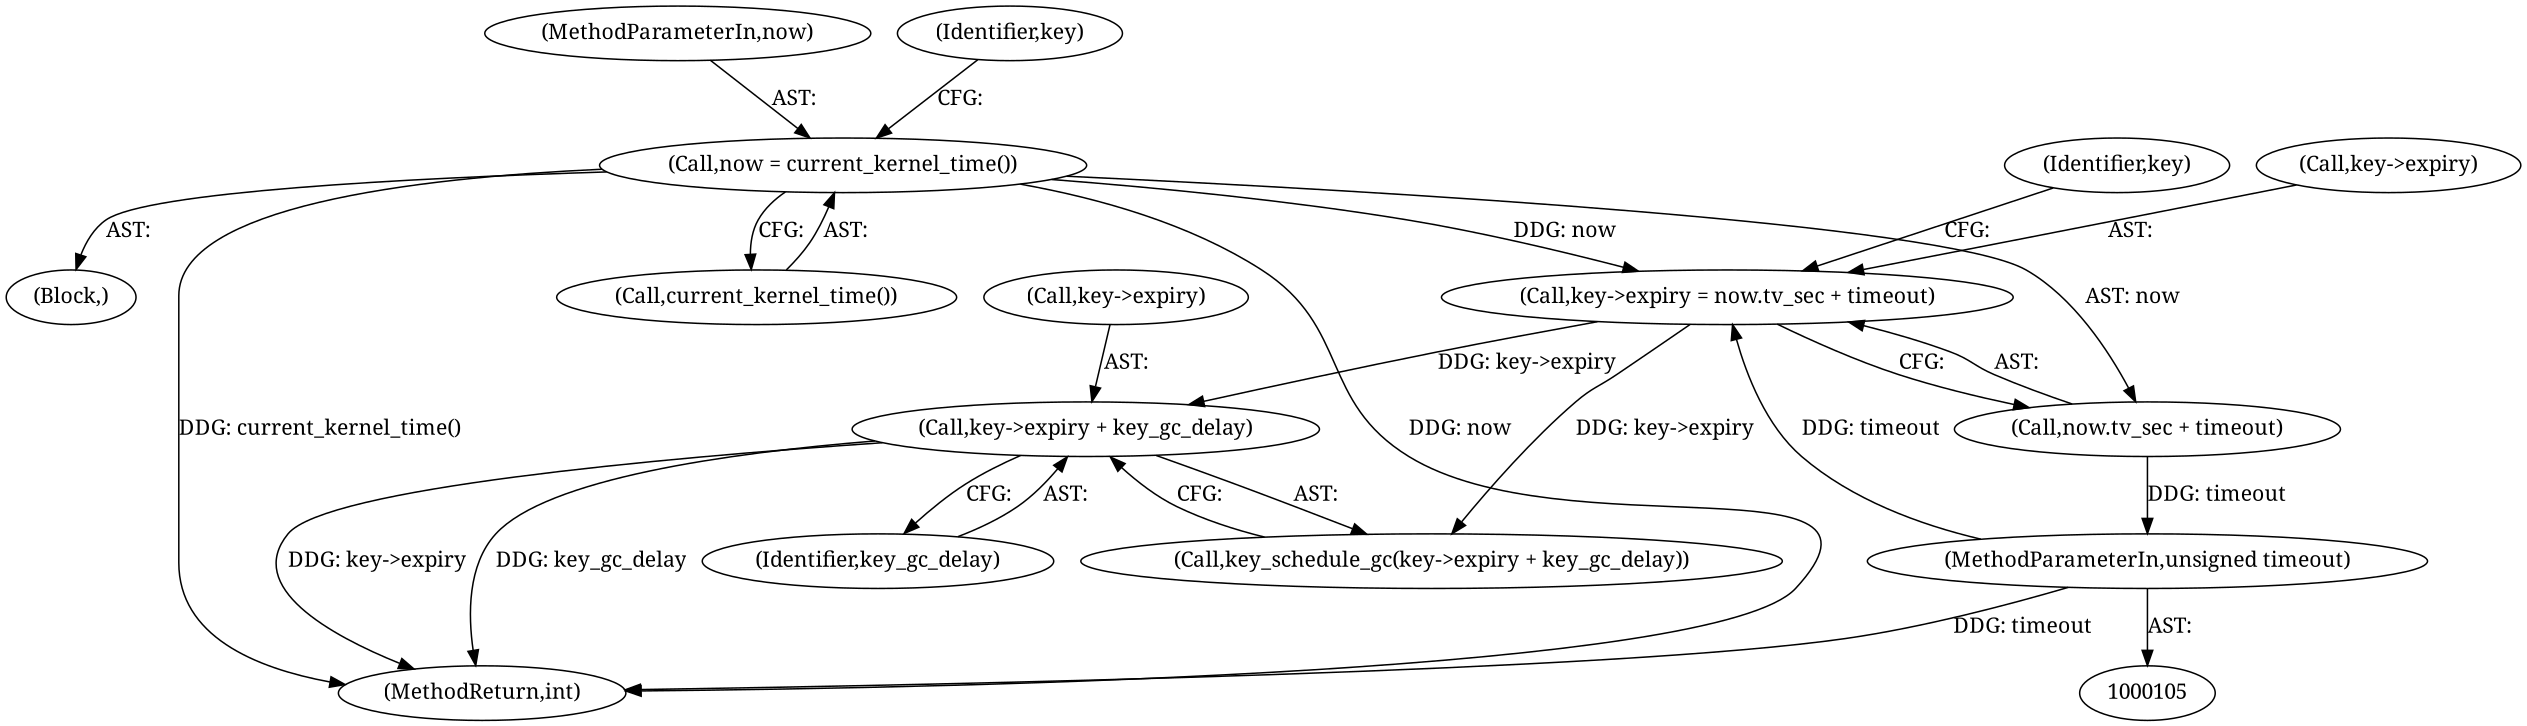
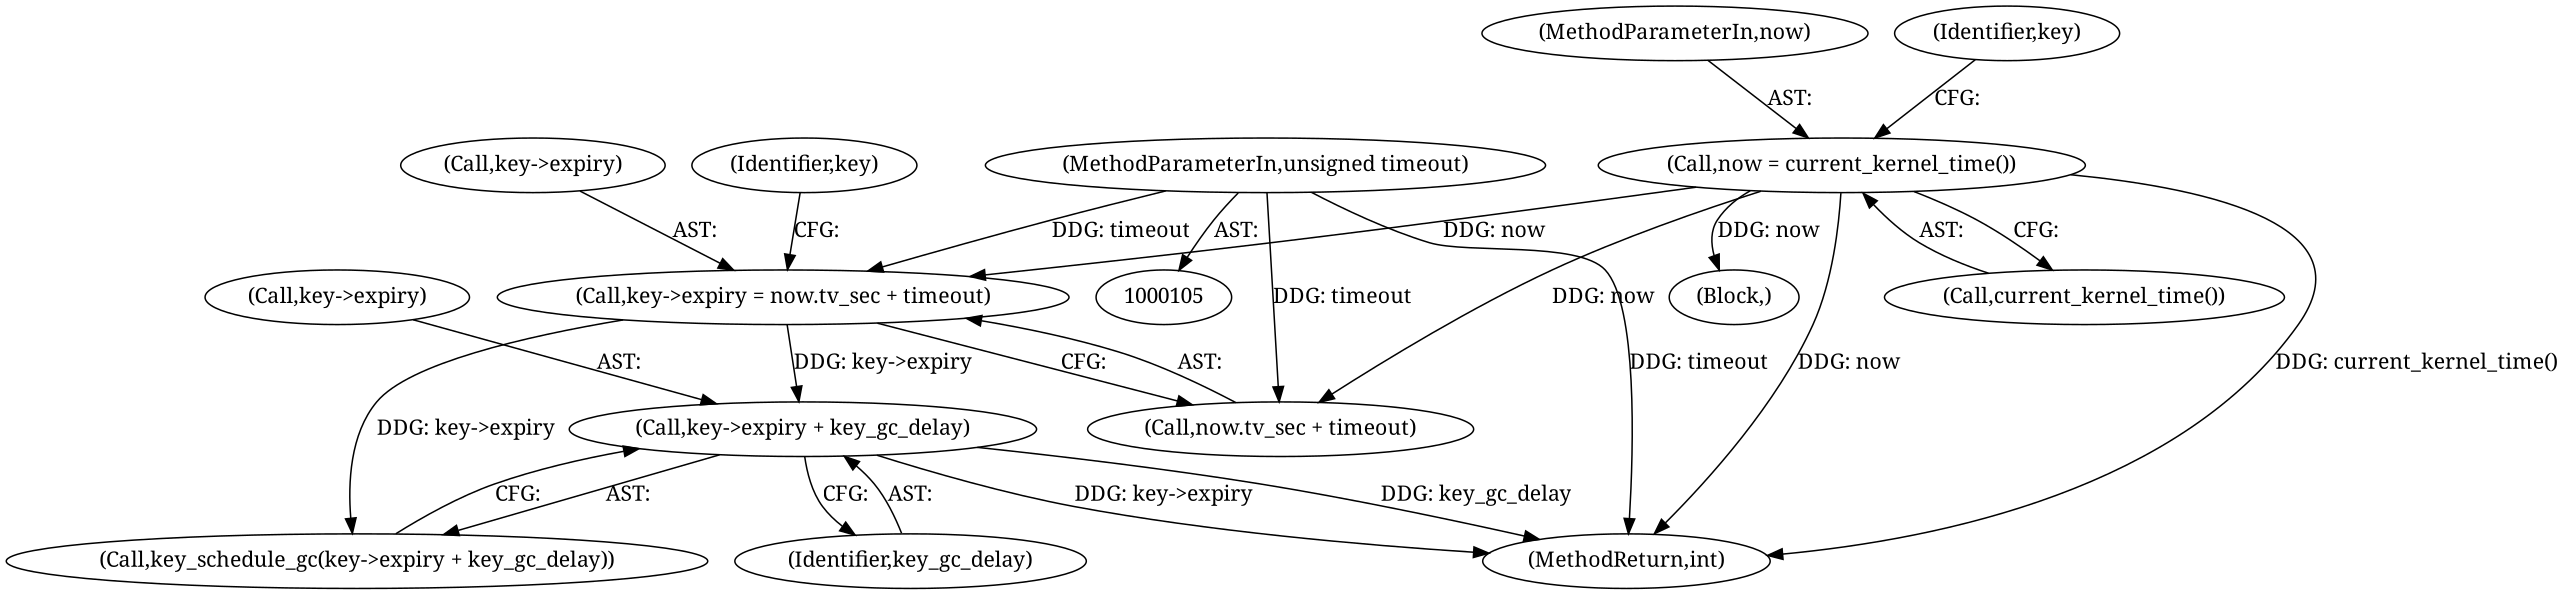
edge "(Call,now = current_kernel_time())" -> "(Block,)": label "AST: " -> "DDG: now"
edge "(Call,now = current_kernel_time())" -> "(Call,now.tv_sec + timeout)": label "AST: now" -> "DDG: now"
edge "(Call,now.tv_sec + timeout)" -> "(MethodParameterIn,unsigned timeout)": reversed
